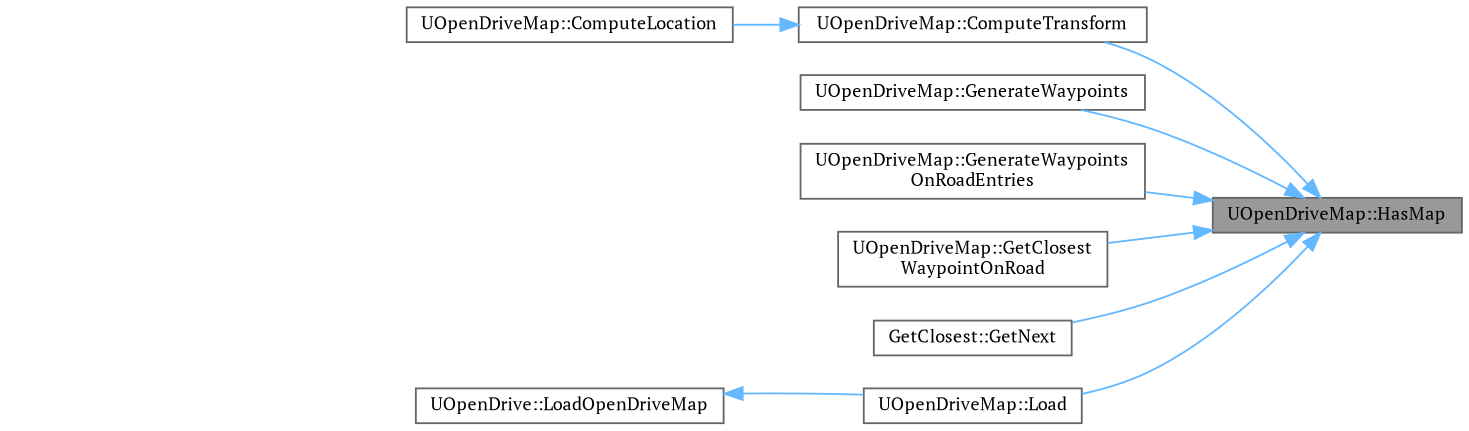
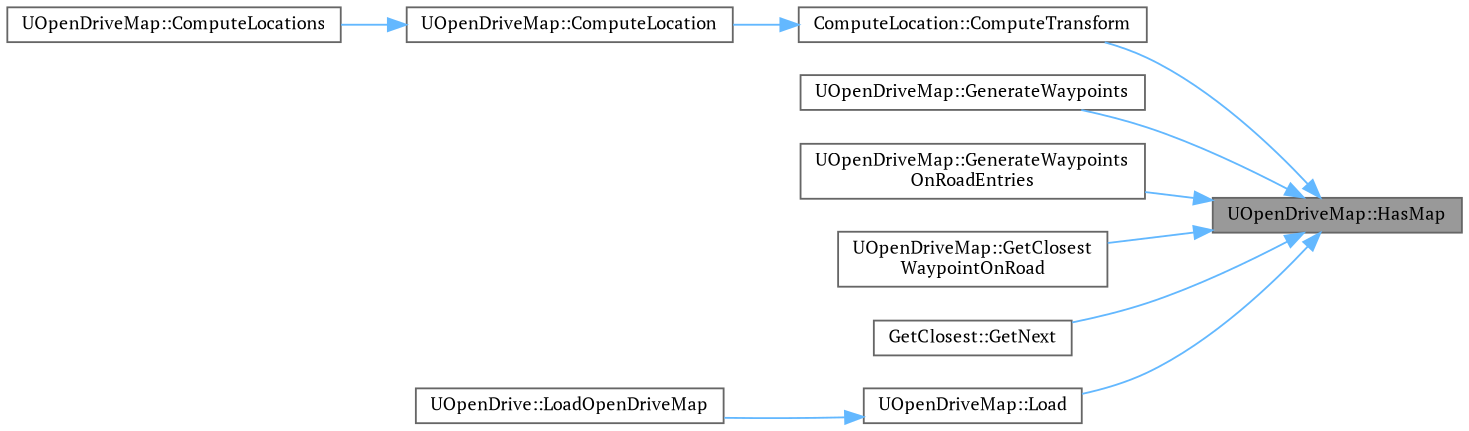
node "UOpenDriveMap::ComputeLocations": added
node "UOpenDriveMap::ComputeTransform": label "UOpenDriveMap::ComputeTransform" -> "ComputeLocation::ComputeTransform"
edge "UOpenDriveMap::Load" -> "UOpenDrive::LoadOpenDriveMap": reversed
